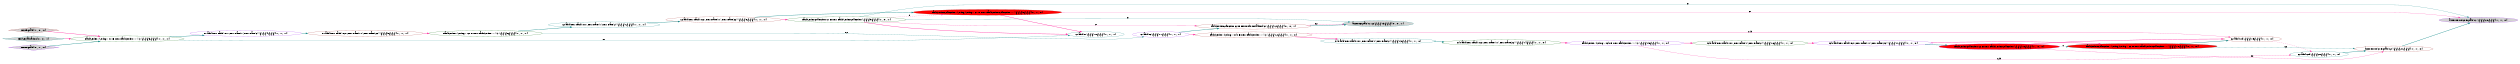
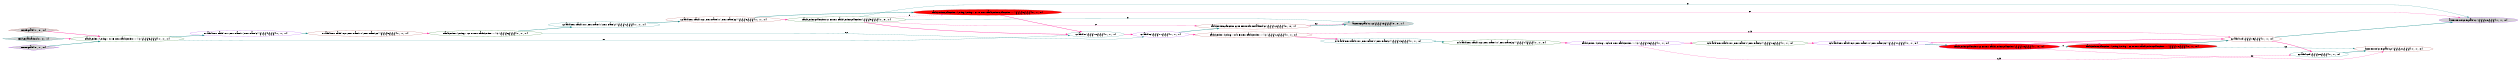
edge "c1.add(s1)@@@10@@@['1', '1', '1']" -> "c1.add(s2)@@@11@@@['1', '1', '1']": added
edge "assertTrue(c1.equals(c2))@@@21@@@['1', '1', '0']" -> "assertTrue(c2.equals(c1))@@@22@@@['1', '1', '0']": now "c2.add(s1b)@@@19@@@['1', '1', '0']" -> "assertTrue(c2.equals(c1))@@@22@@@['1', '1', '0']"
edge "c2.add(s1b)@@@19@@@['1', '1', '0']" -> "c2.add(s2b)@@@20@@@['1', '1', '0']": style dashed -> bold
